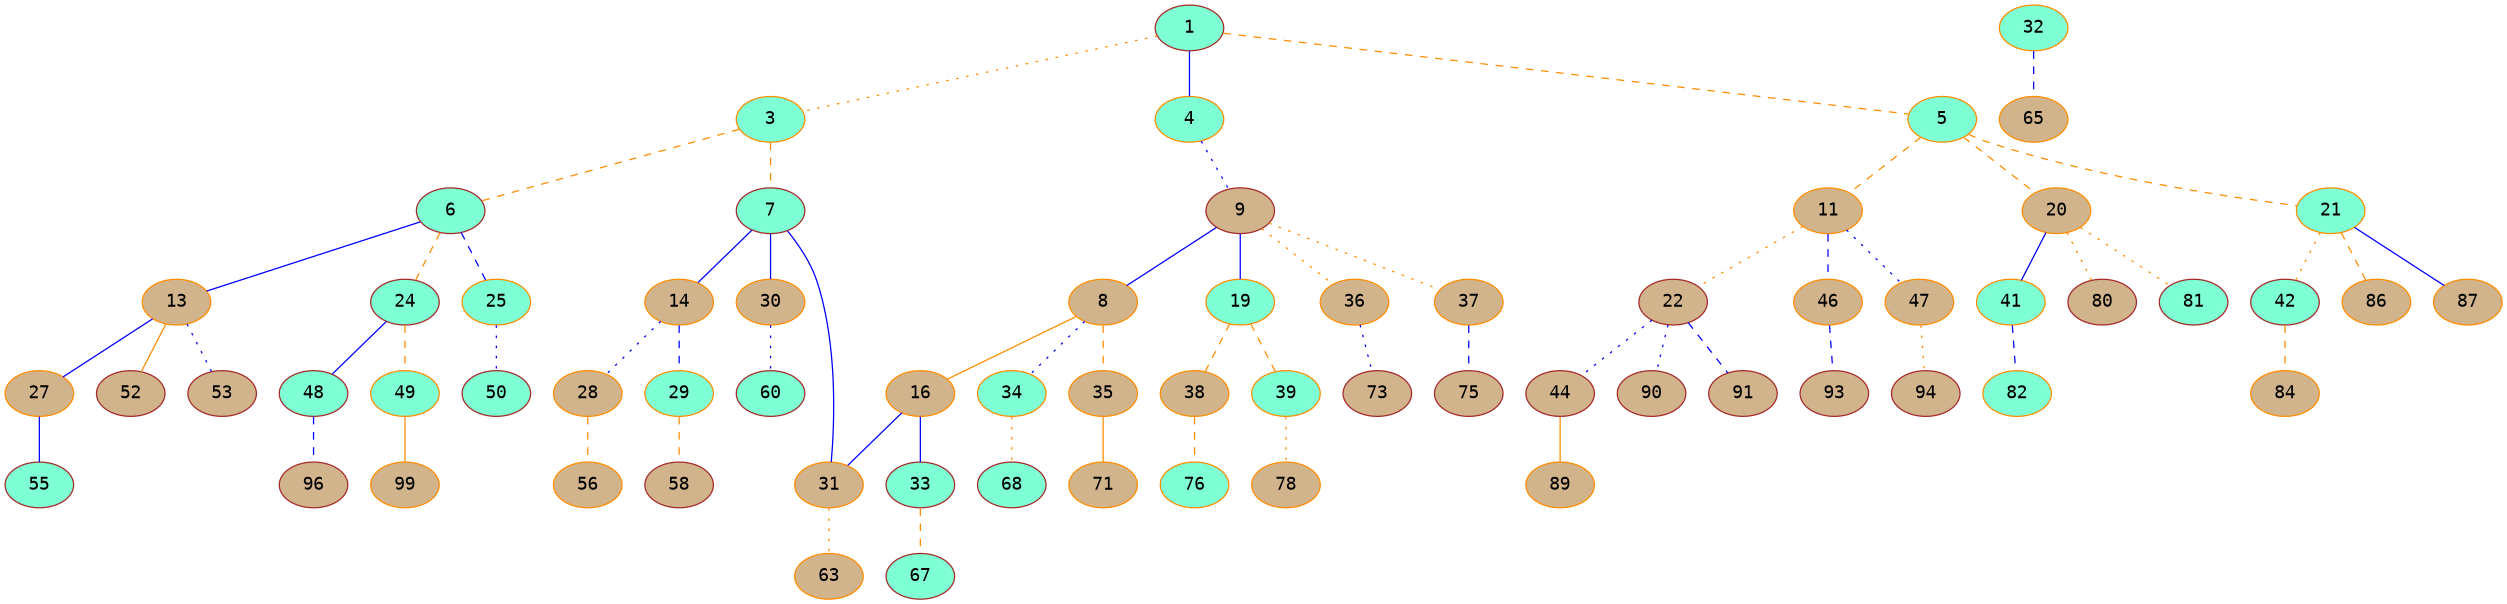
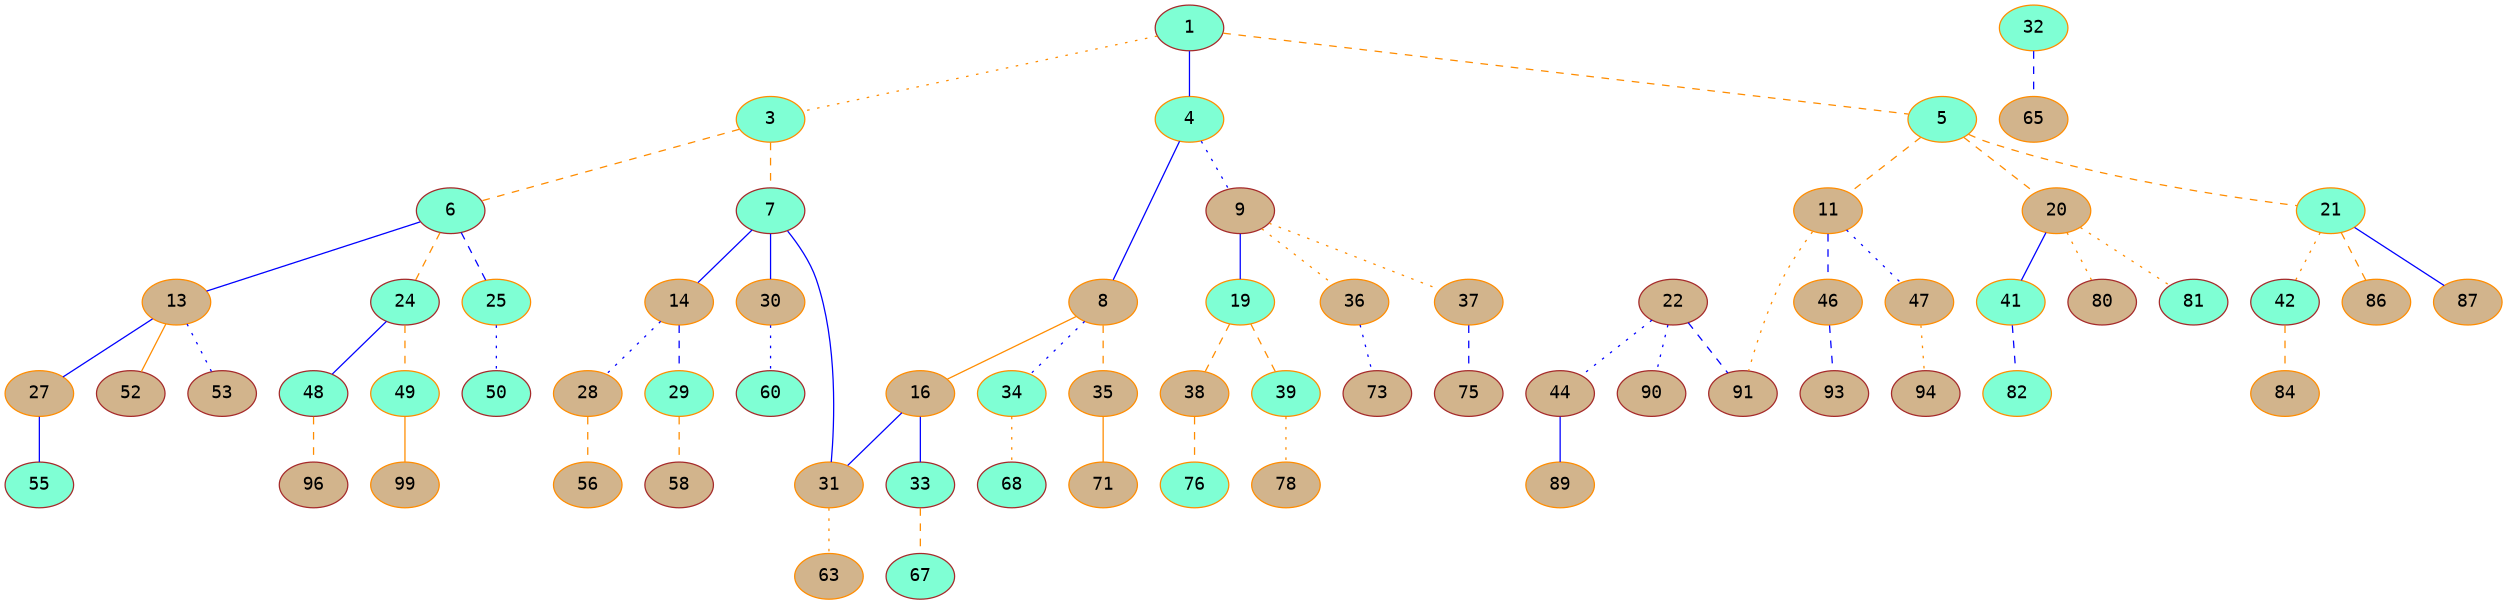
edge "11" -- "22": now "11" -- "91"
edge "9" -- "8": now "4" -- "8"
edge "48" -- "96": color blue -> darkorange
edge "44" -- "89": color darkorange -> blue
